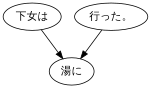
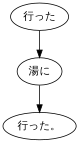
node "下女は": label "下女は" -> "行った"
edge "行った。" -> "湯に": reversed
